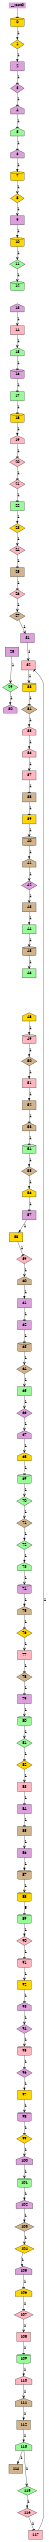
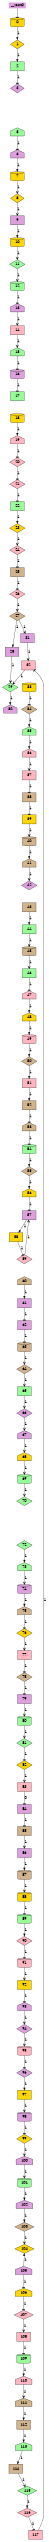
node "2": fillcolor plum -> palegreen
node "4": removed
edge "12" -> "13": added, label "1"
edge "17" -> "18": removed, label "1"
edge "27" -> "28": added, label "1"
edge "32" -> "33": now "32" -> "29"
node "35": fillcolor lightpink -> palegreen
edge "42" -> "43": removed, label "1"
node "47": added
edge "59" -> "60": now "59" -> "57"
edge "68" -> "69": arrowhead tee -> vee
node "71": removed
edge "83" -> "84": label "1" -> "0"
edge "88" -> "89": label "5" -> "1"
edge "104" -> "105": reversed
node "107": label "107" -> "407"
edge "113" -> "115": now "114" -> "115"
